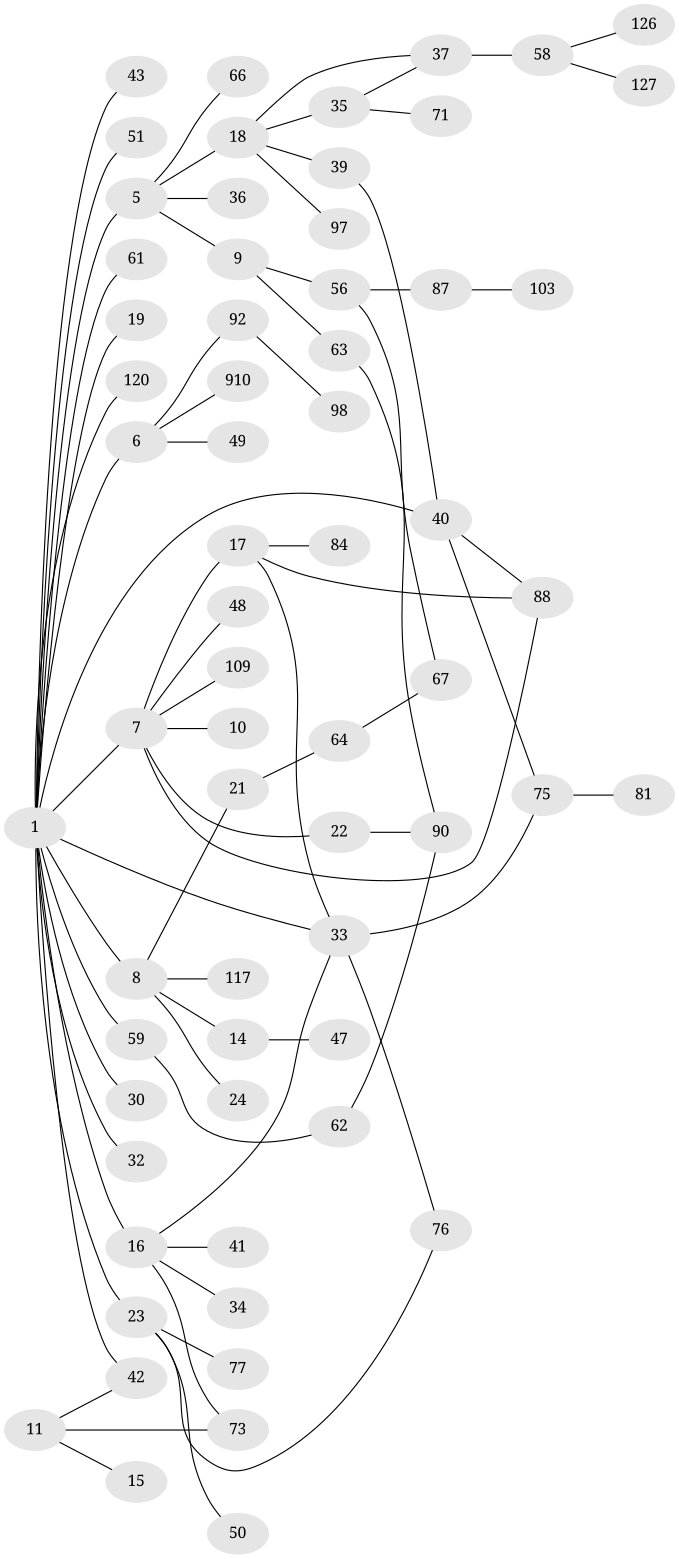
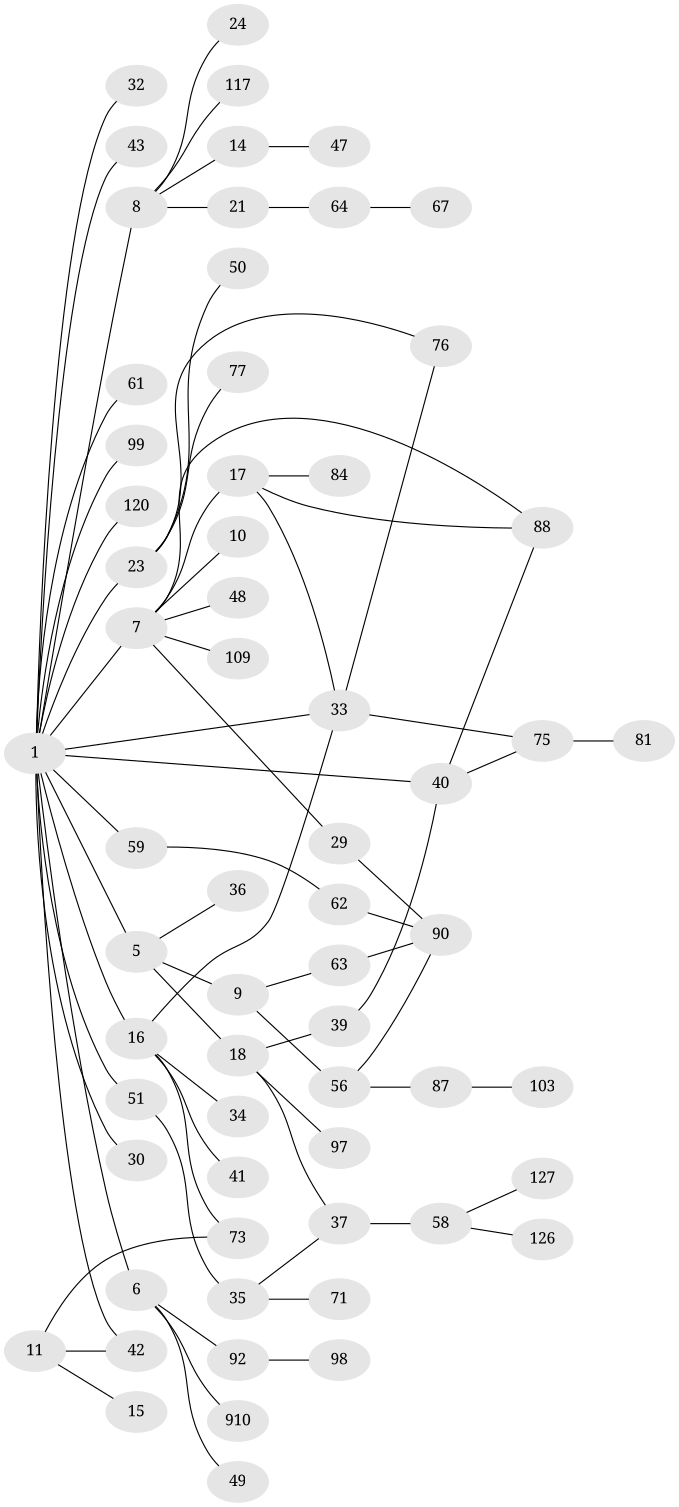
node "66": removed
edge "35" -- "18": now "35" -- "51"
node "19": label "19" -> "99"
edge "56" -- "67": now "56" -- "90"
node "22": label "22" -> "29"
